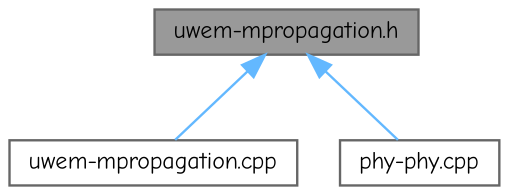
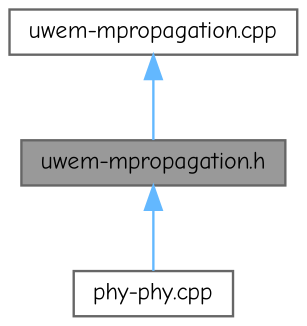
edge "uwem-mpropagation.cpp" -> "uwem-mpropagation.h": reversed
